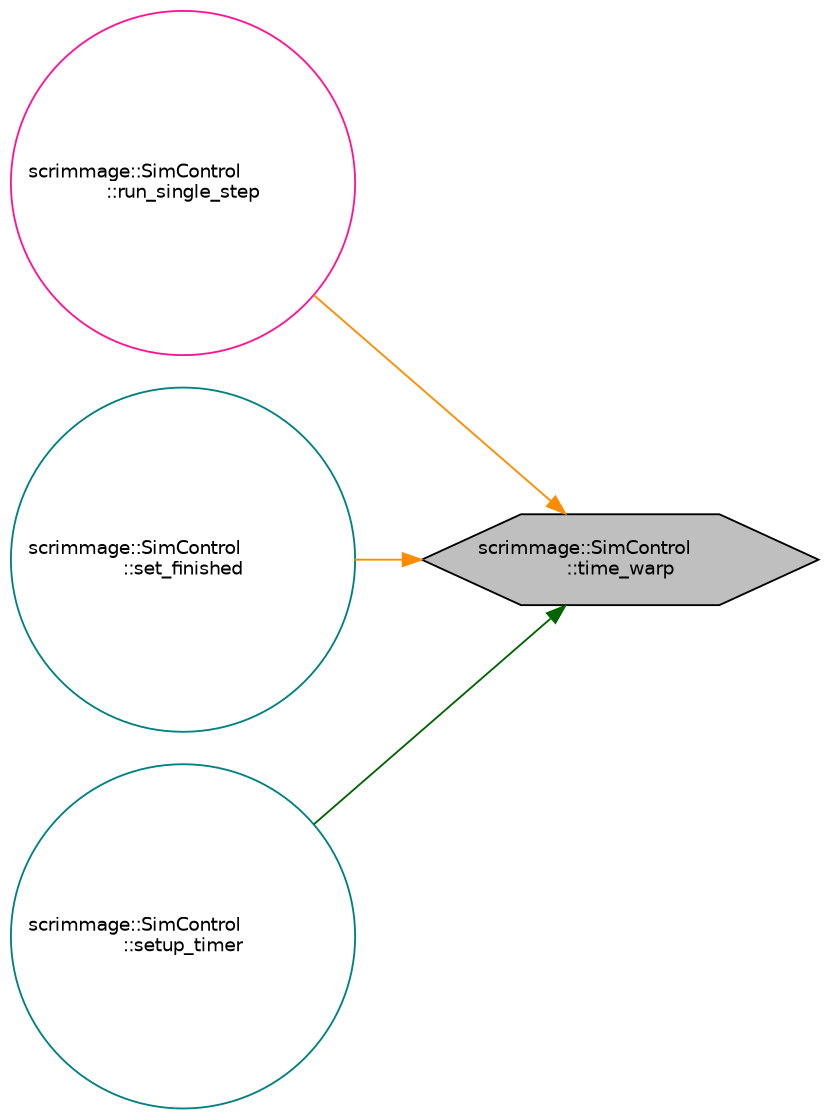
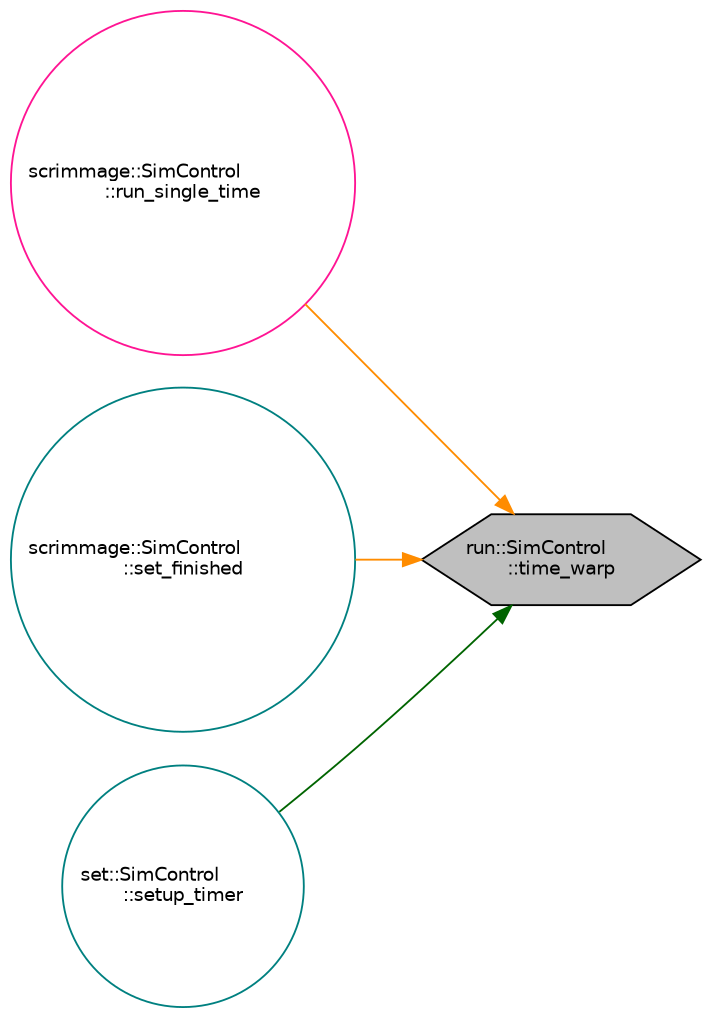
node "scrimmage::SimControl ::run_single_step": label "scrimmage::SimControl ::run_single_step" -> "scrimmage::SimControl ::run_single_time"
node "scrimmage::SimControl ::time_warp": label "scrimmage::SimControl ::time_warp" -> "run::SimControl ::time_warp"
node "scrimmage::SimControl ::setup_timer": label "scrimmage::SimControl ::setup_timer" -> "set::SimControl ::setup_timer"
